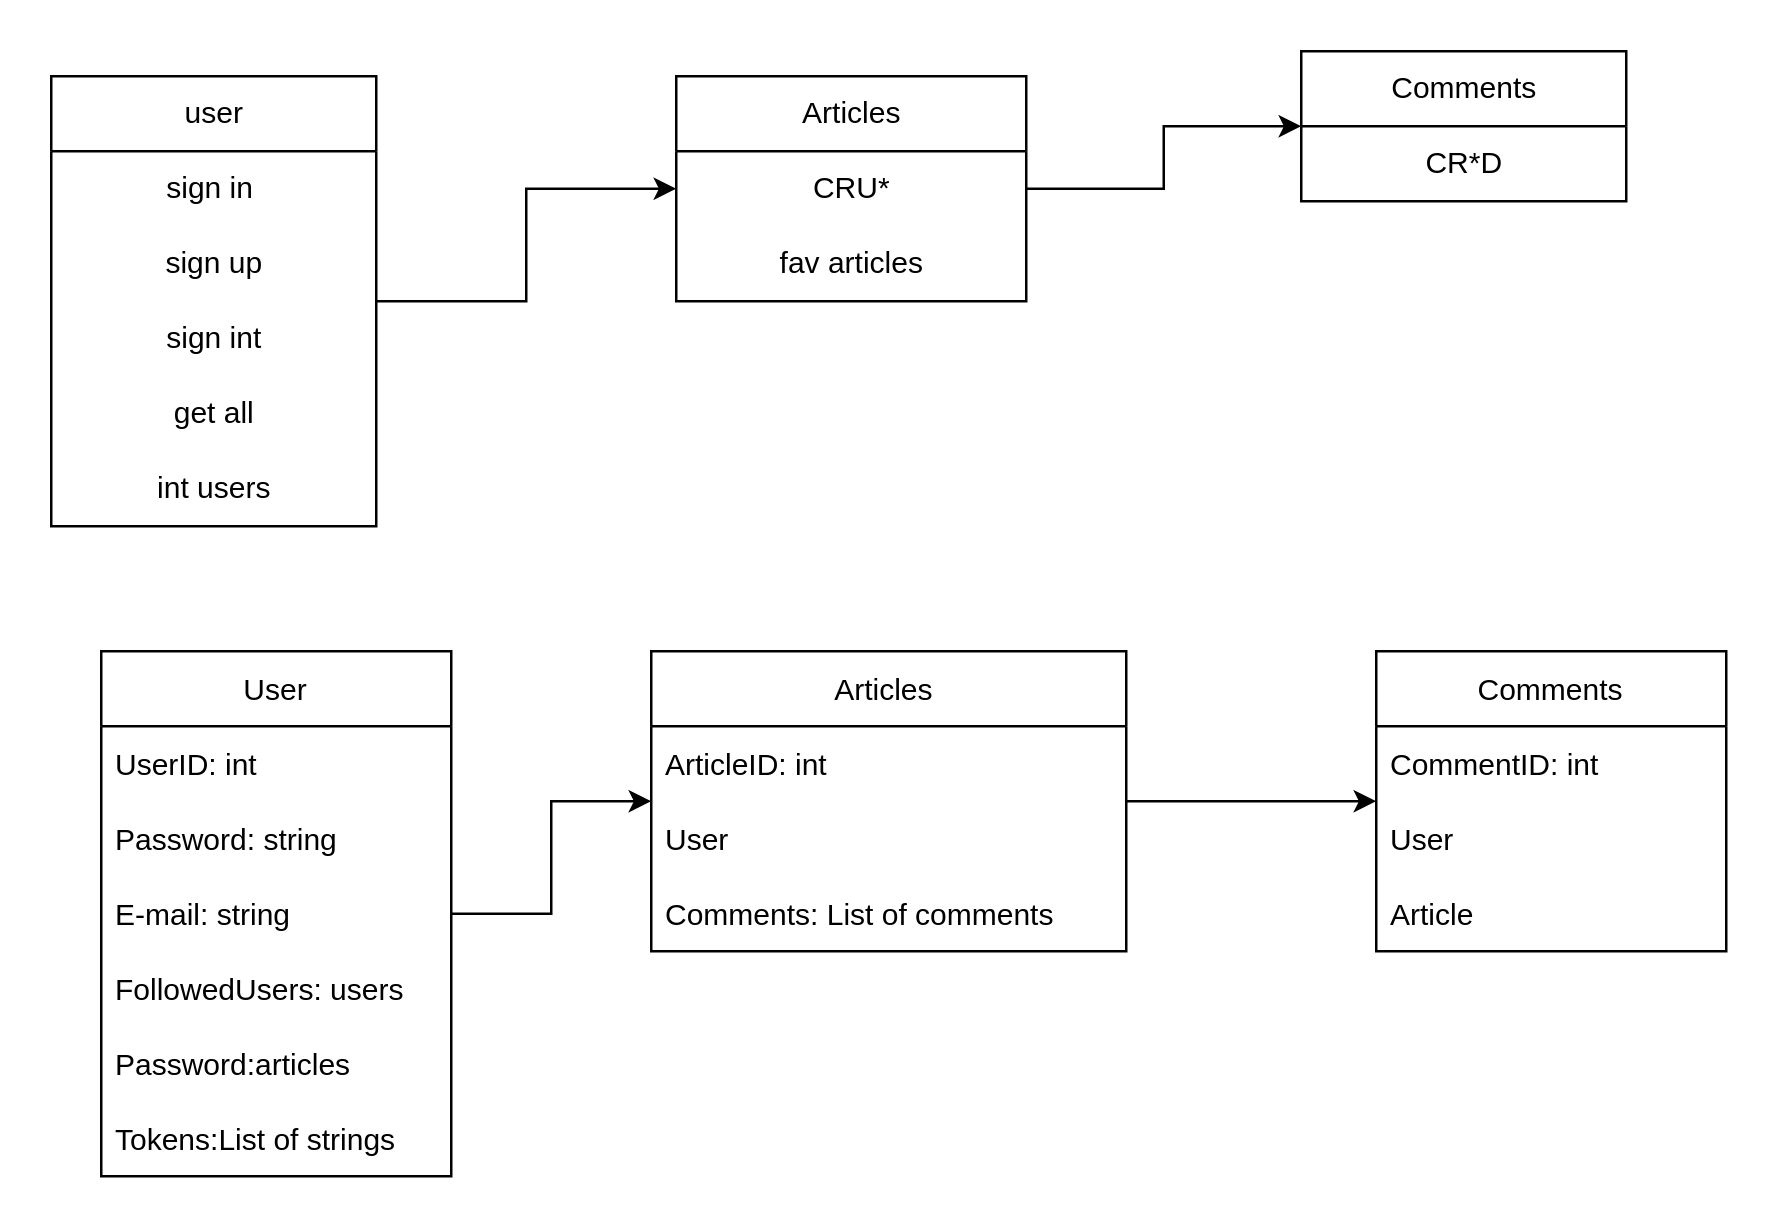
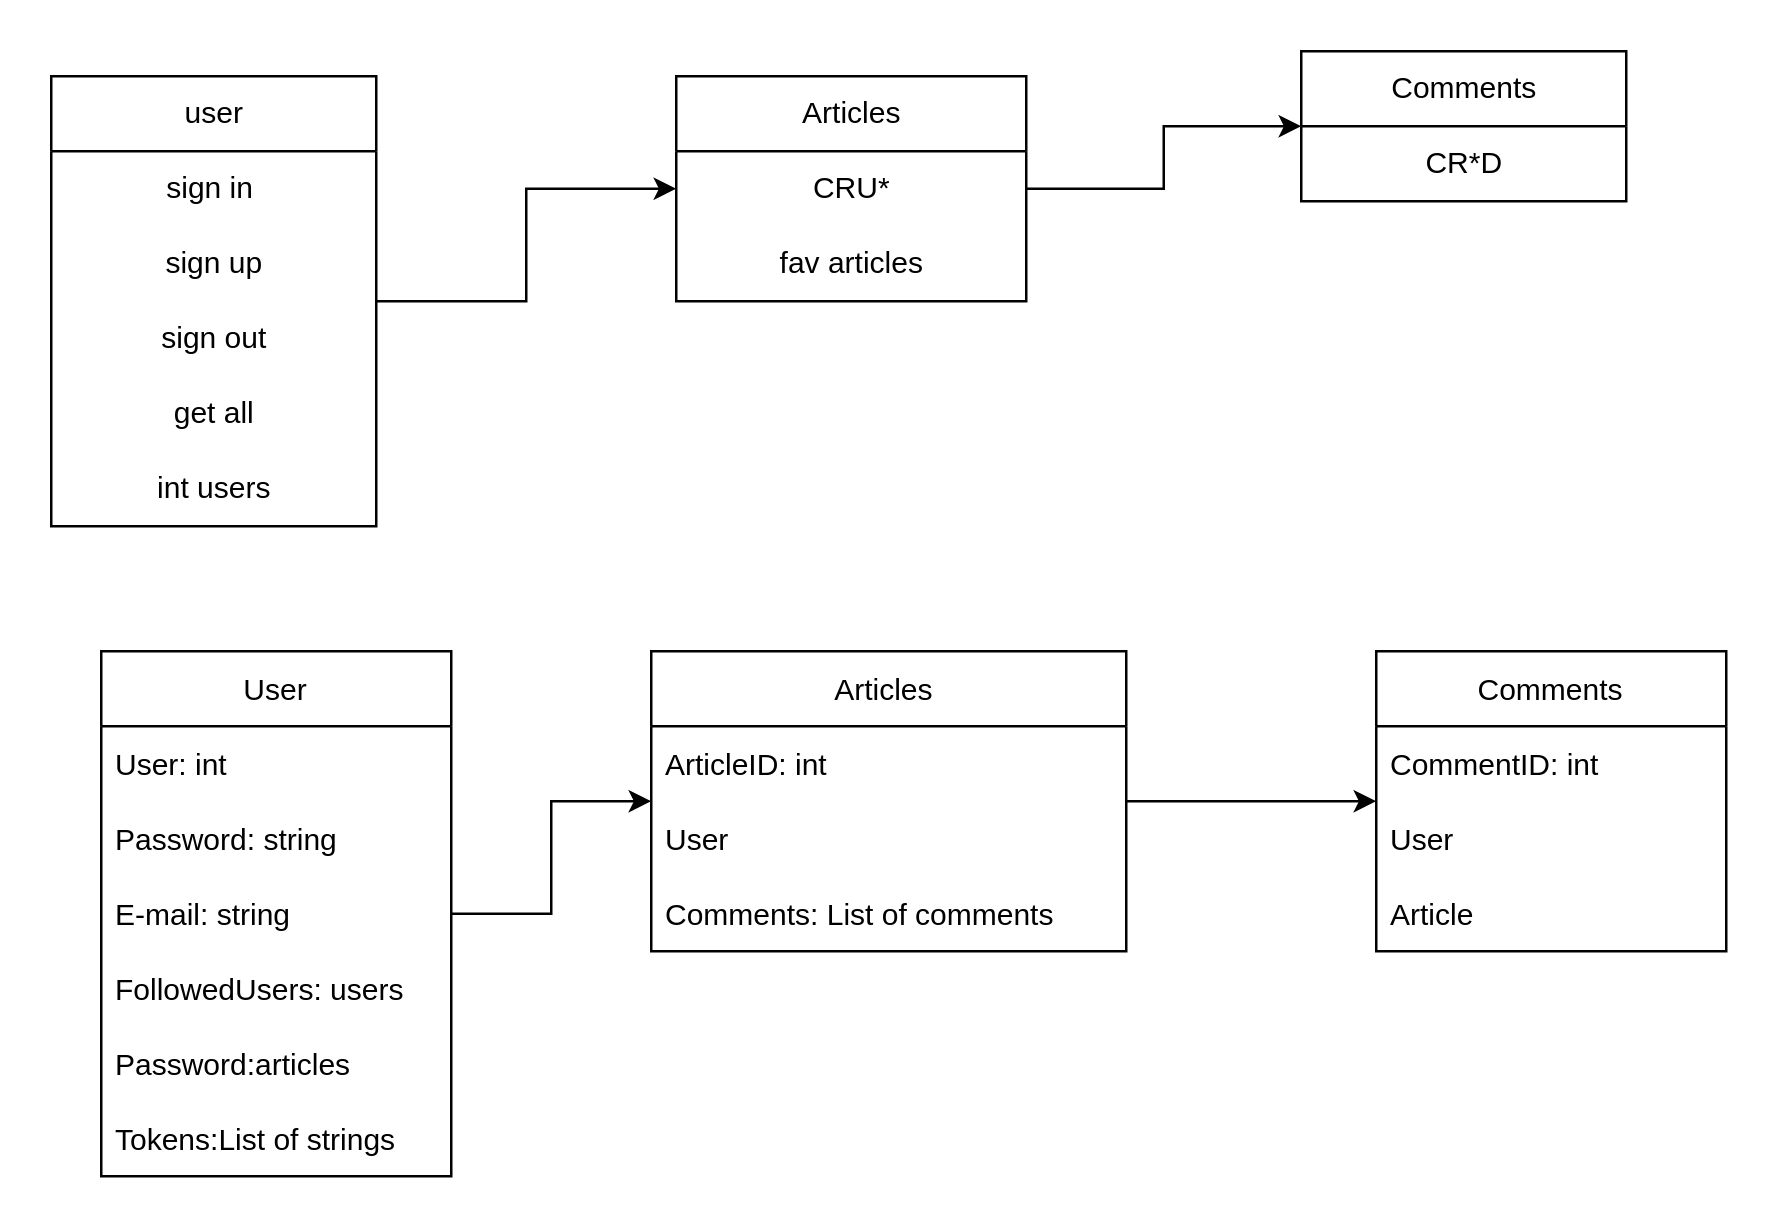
node "sign int": label "sign int" -> "sign out"
node "UserID: int": label "UserID: int" -> "User: int"
